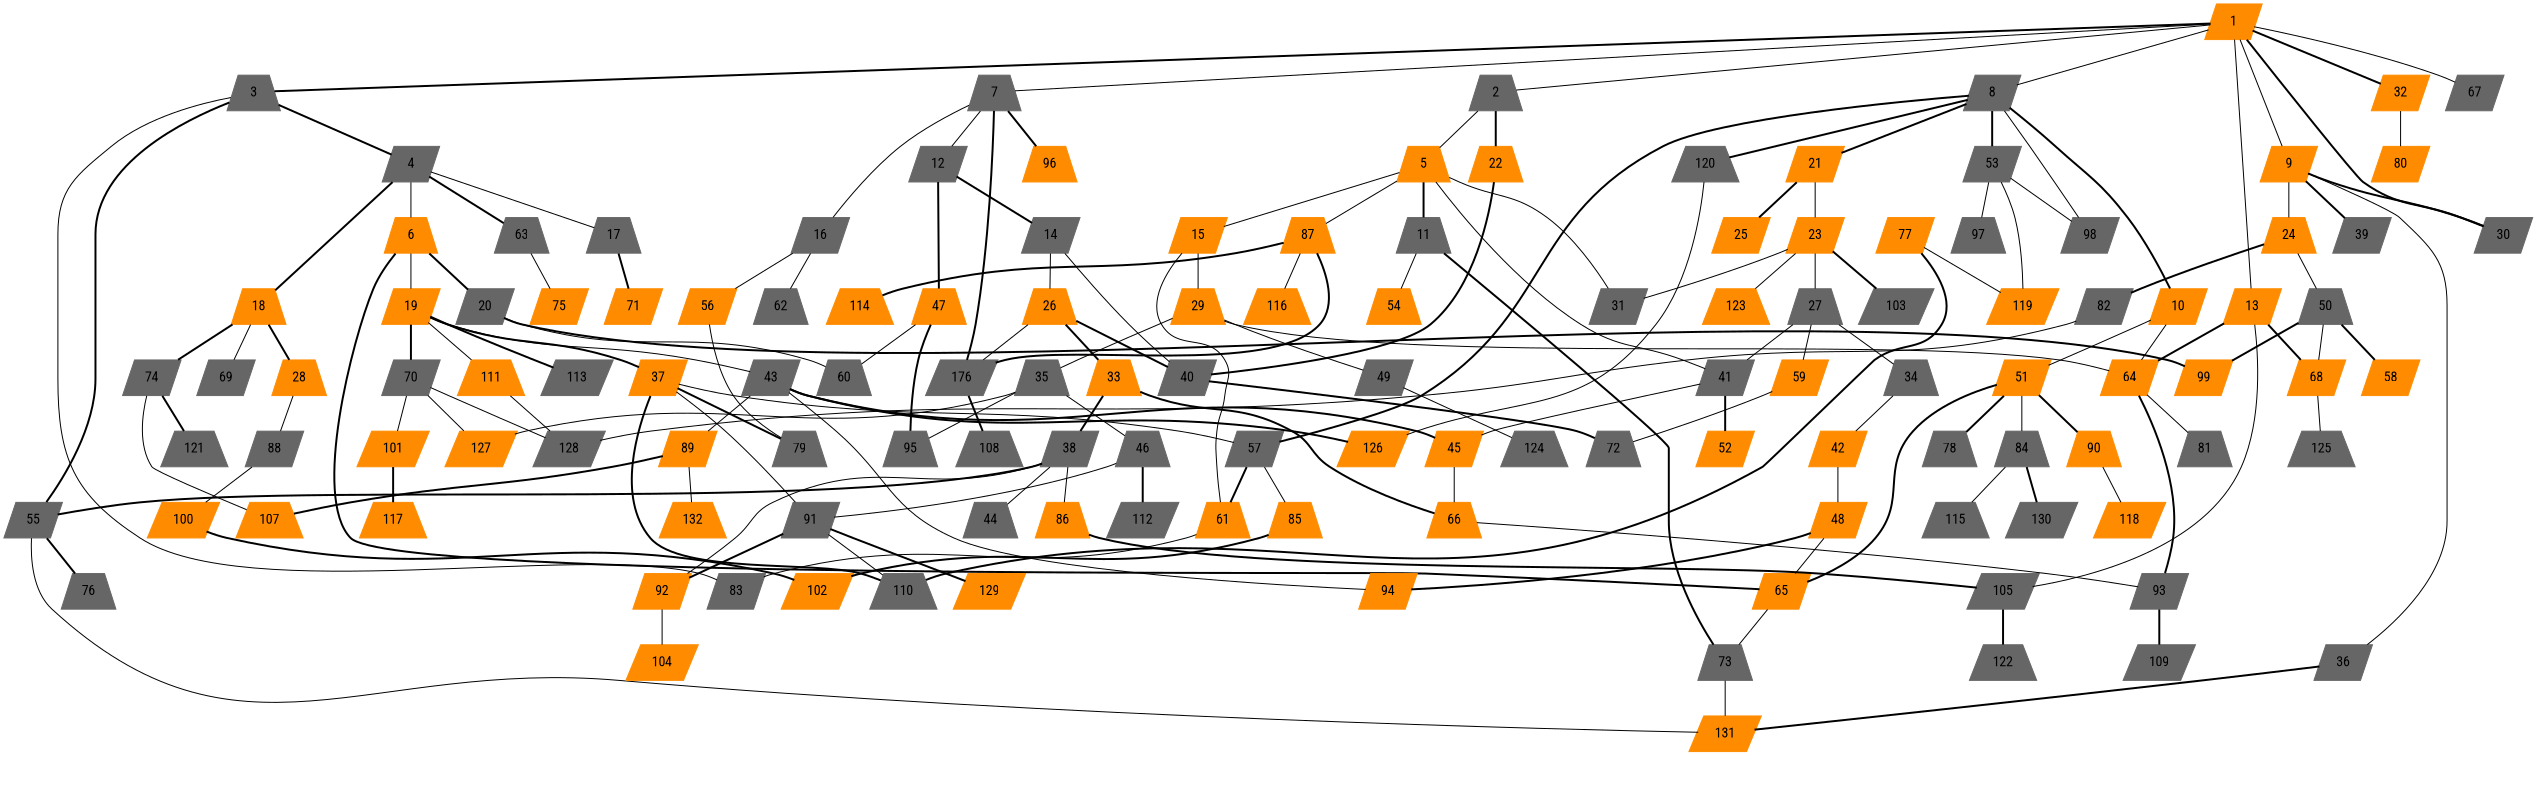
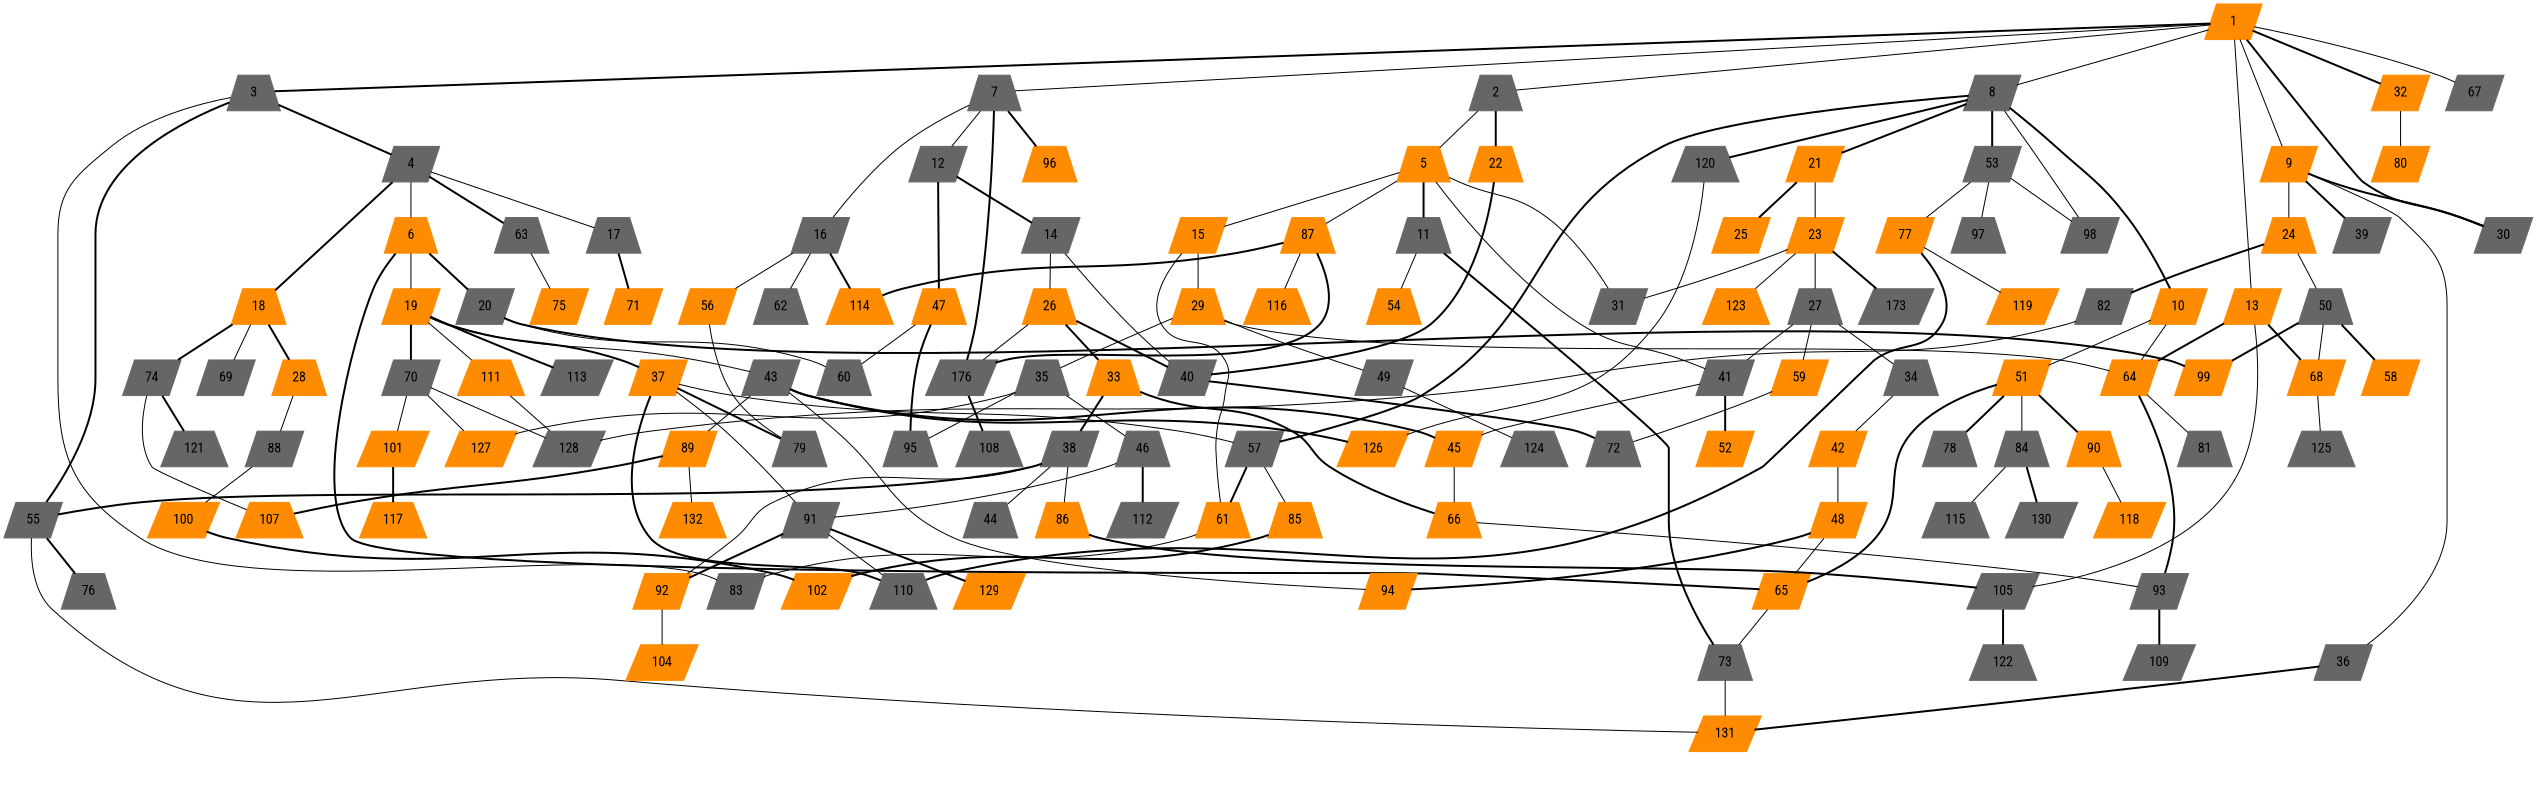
edge "53" -- "119": now "53" -- "77"
edge "16" -- "114": added
node "103": label "103" -> "173"
